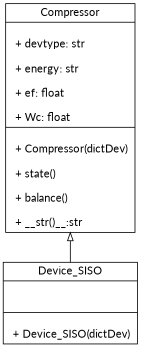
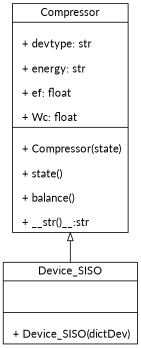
node "Compressor": text "+ Compressor(dictDev)" -> "+ Compressor(state)"
